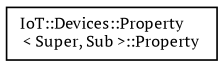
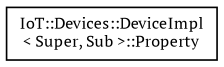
node "IoT::Devices::Property < Super, Sub >::Property": label "IoT::Devices::Property < Super, Sub >::Property" -> "IoT::Devices::DeviceImpl < Super, Sub >::Property"
